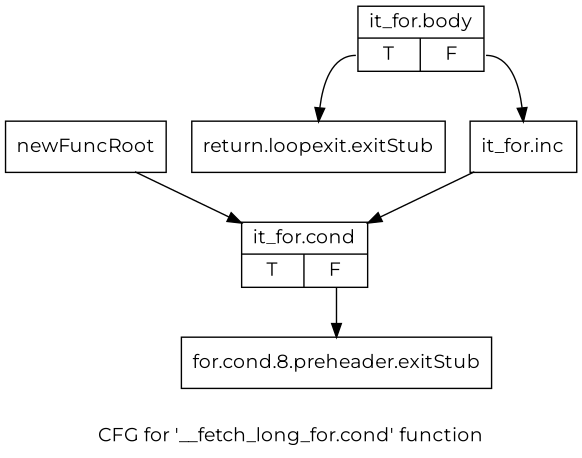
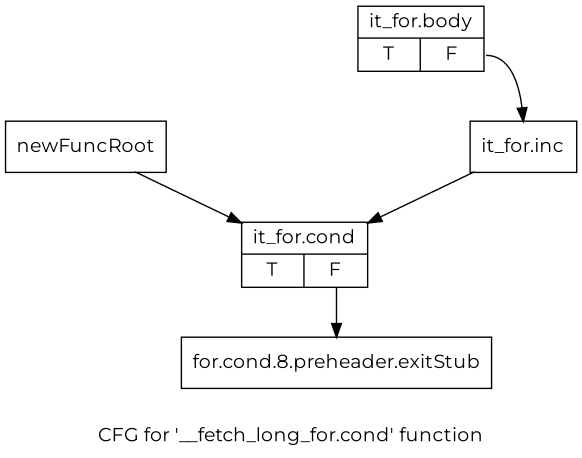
node "return.loopexit.exitStub": removed
